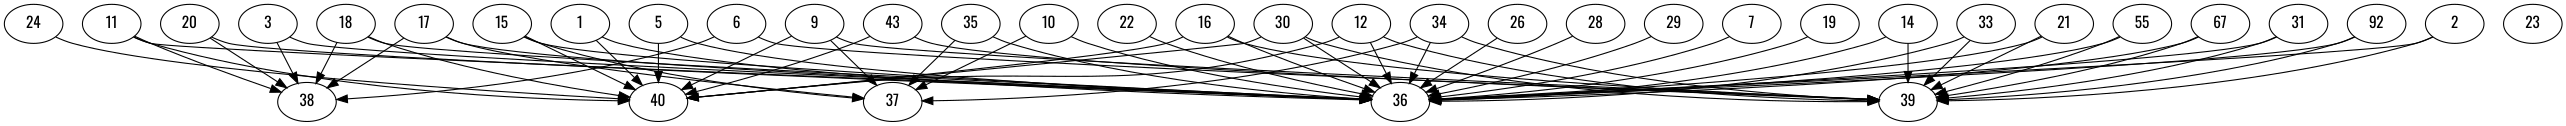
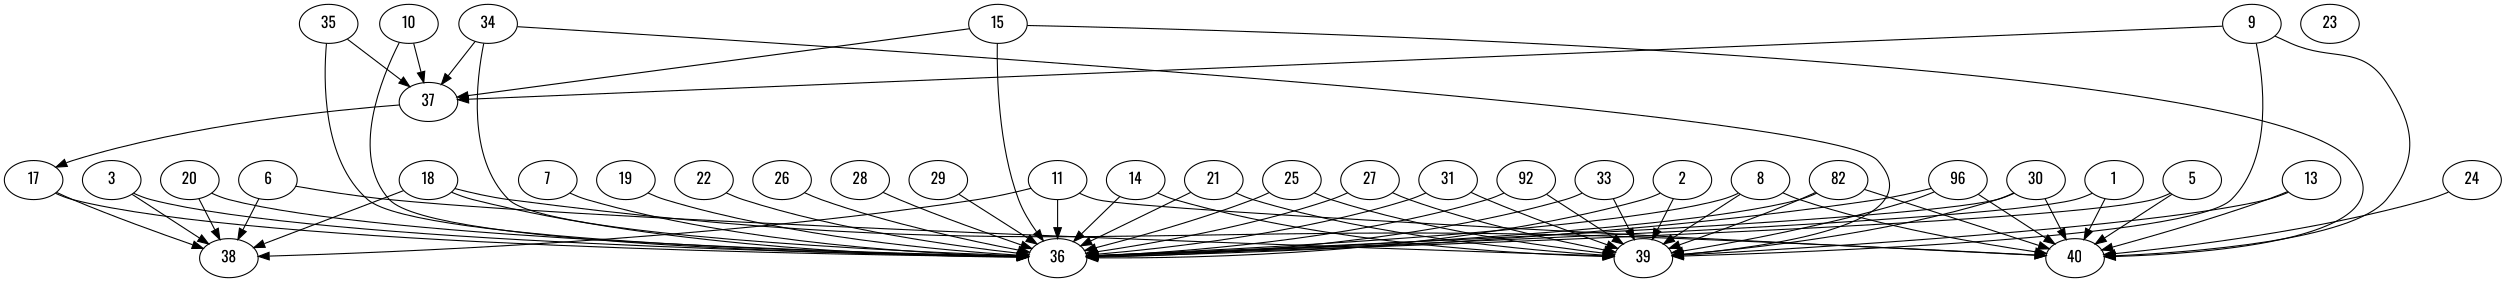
node "43": label "43" -> "13"
node "16": label "16" -> "96"
node "12": label "12" -> "82"
node "55": label "55" -> "25"
node "67": label "67" -> "27"
edge "17" -> "37": reversed
node "8": added
